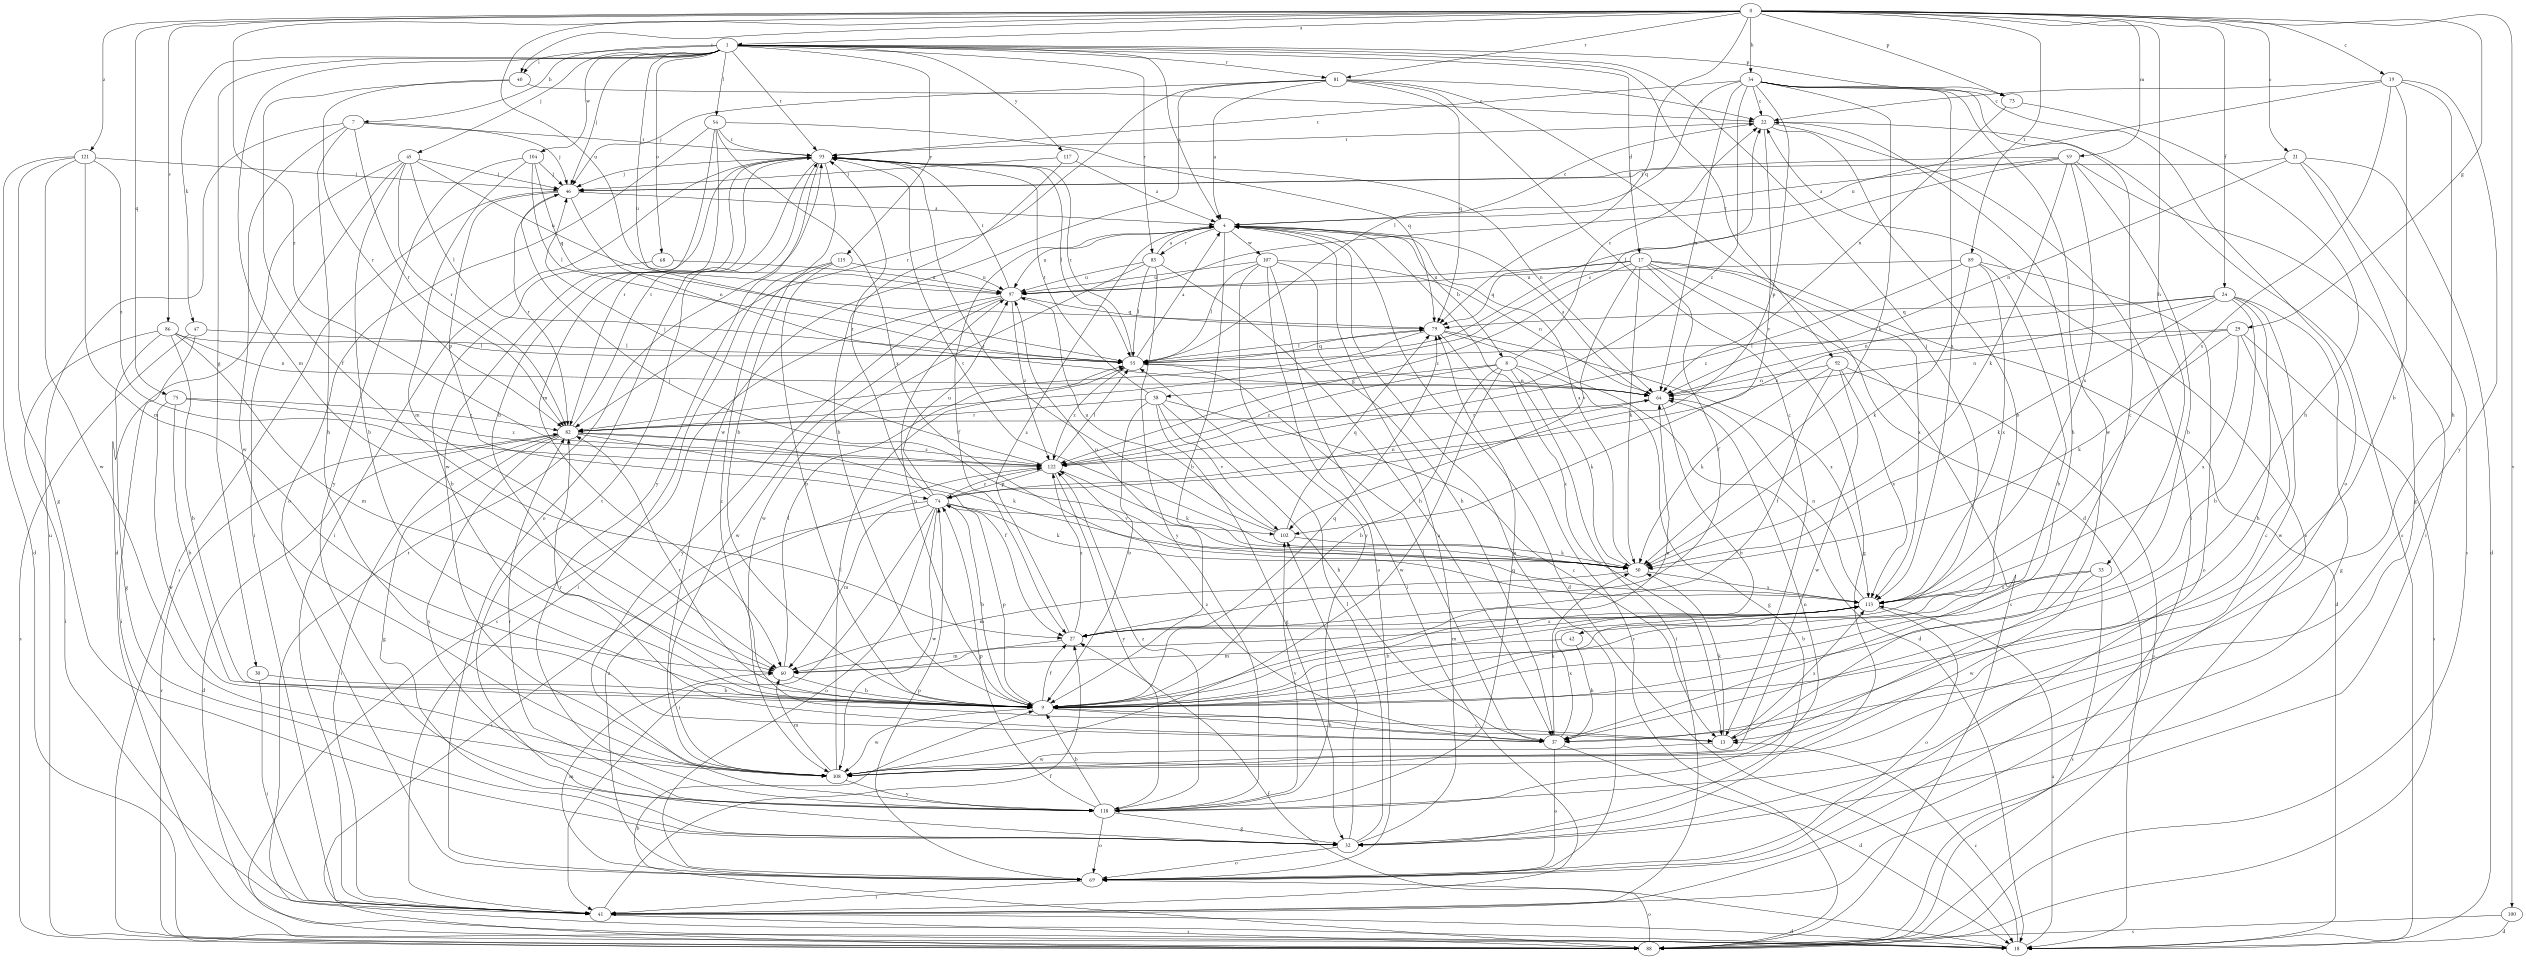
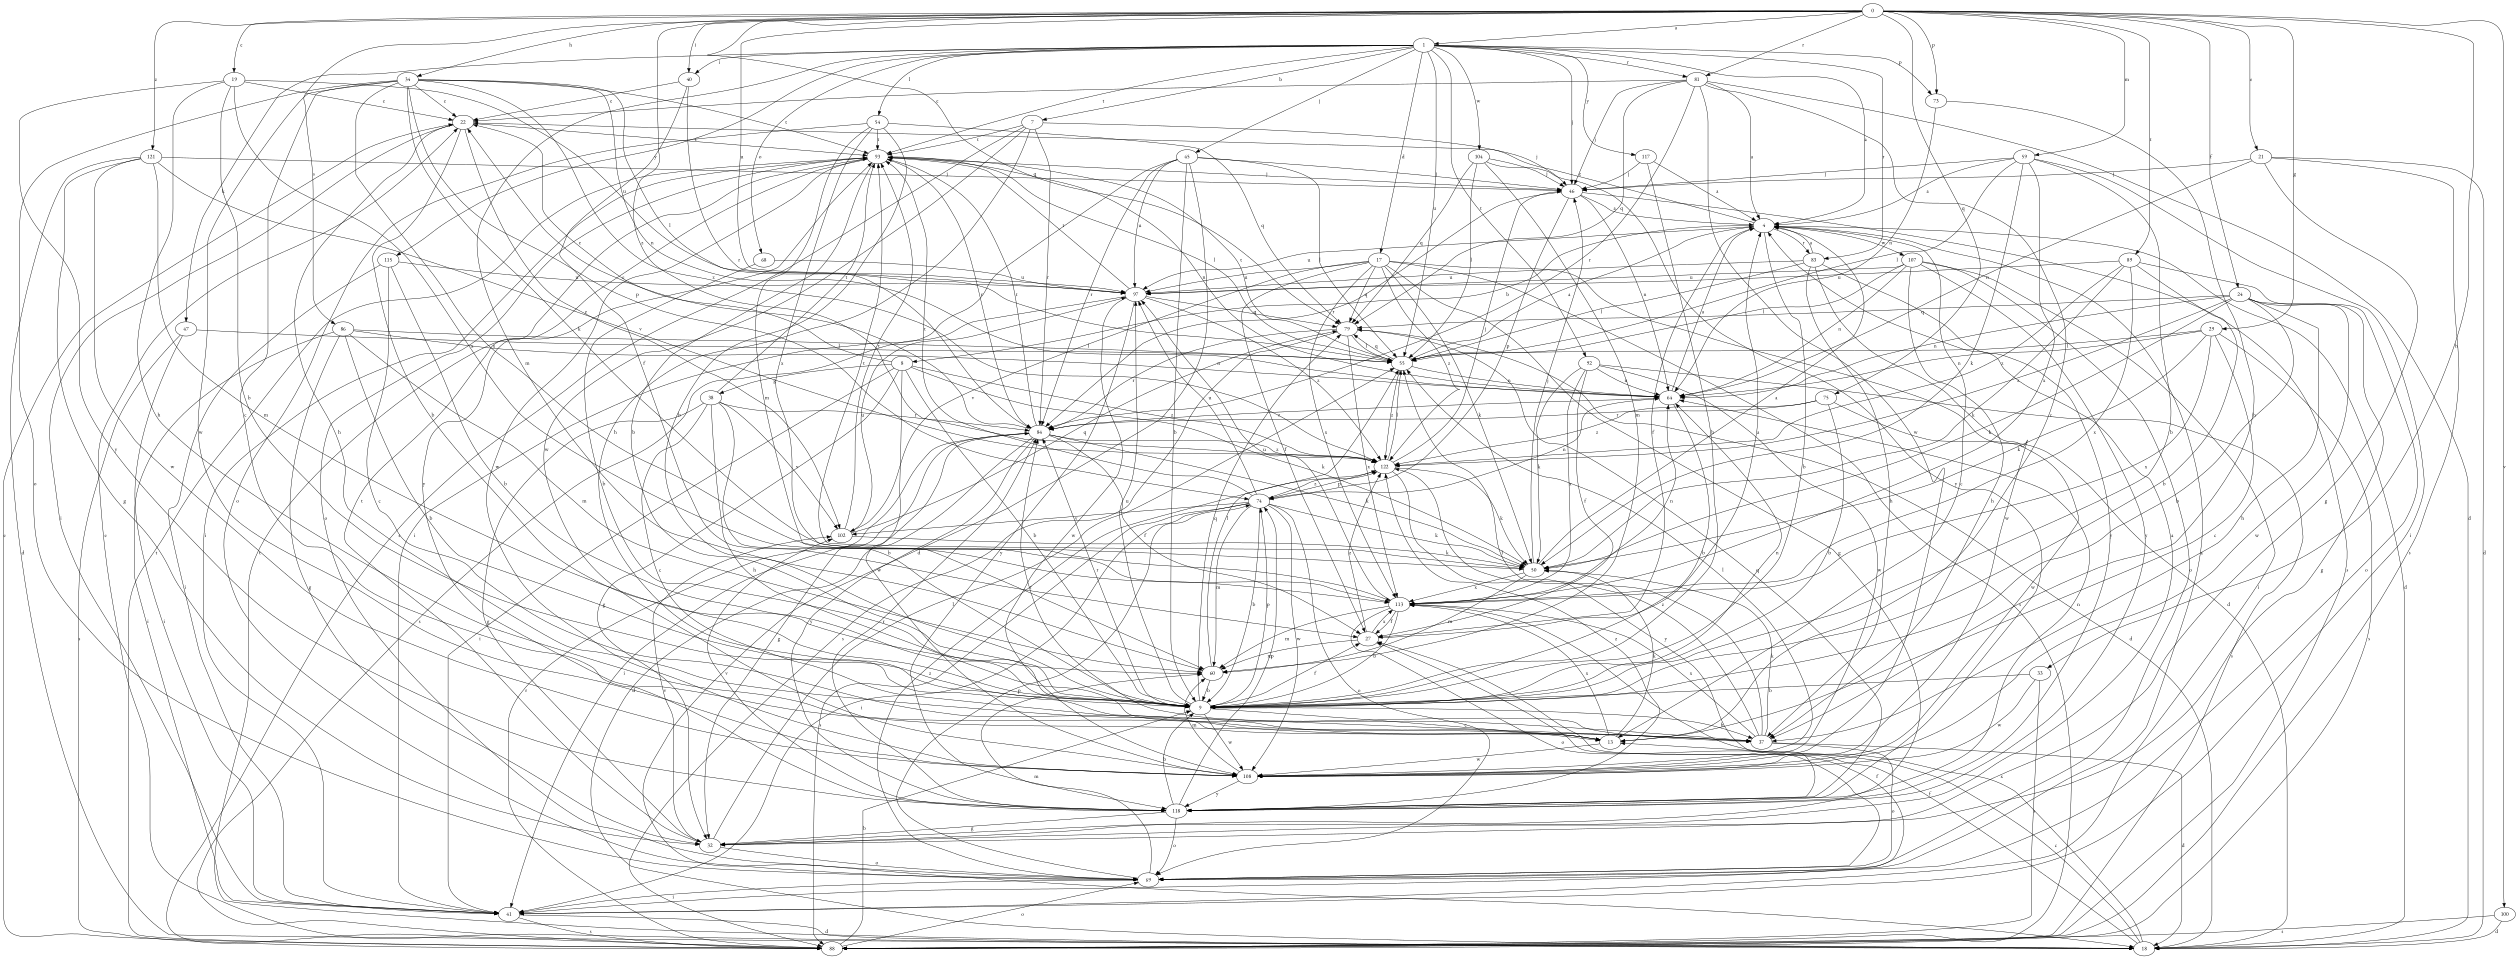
node "82": label "82" -> "84"
edge "7" -> "88": label "u" -> "s"
edge "33" -> "113": removed, label "x"
node "42": removed
edge "88" -> "93": added, label "t"
node "30": removed
